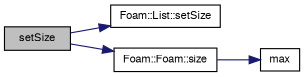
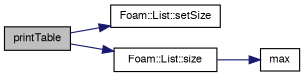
node "setSize": label "setSize" -> "printTable"
node "Foam::Foam::size": label "Foam::Foam::size" -> "Foam::List::size"
